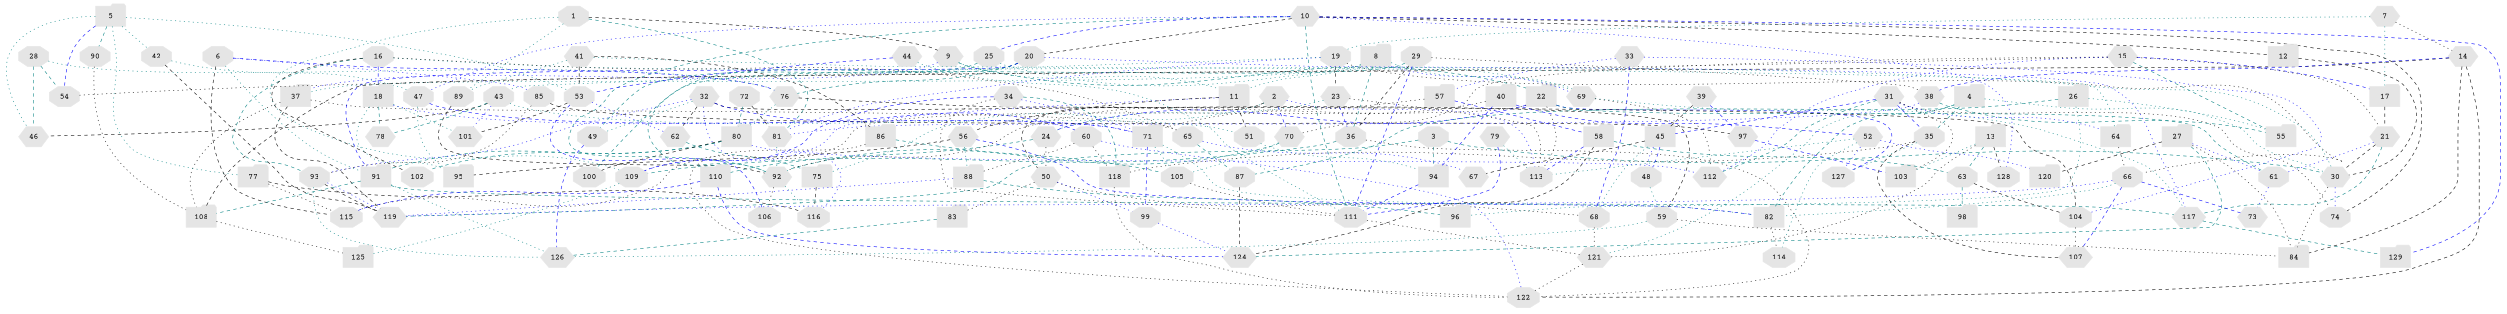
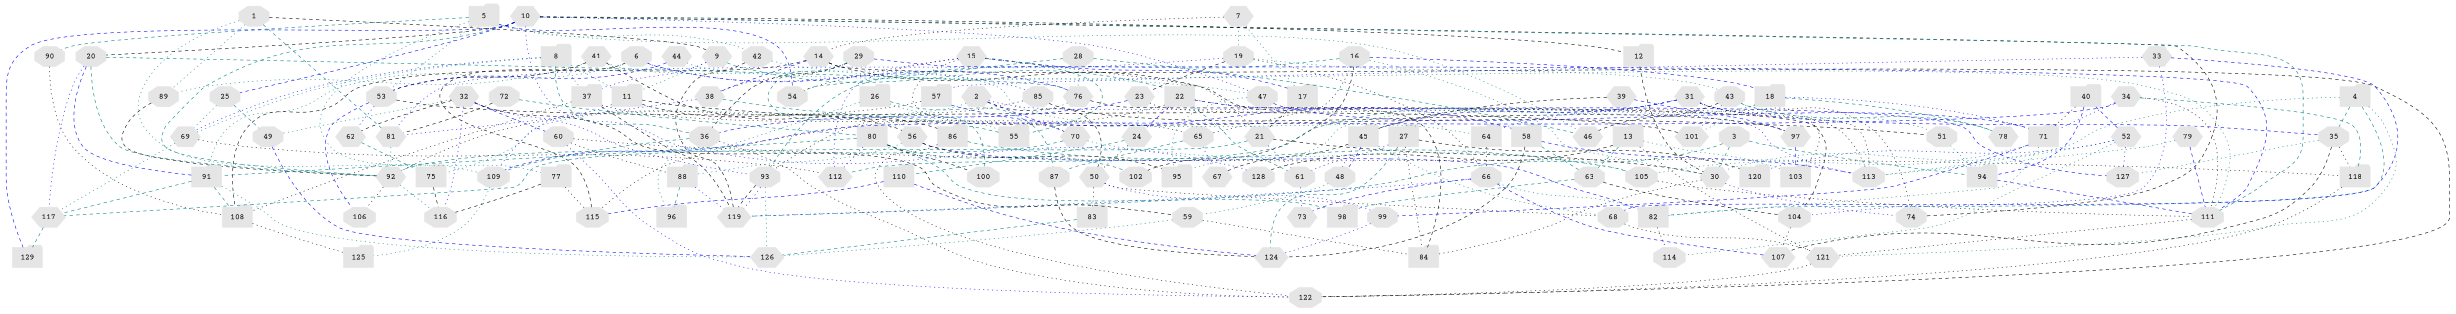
edge "80" -- "98": added
